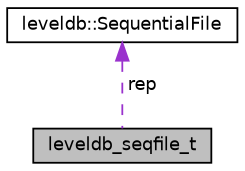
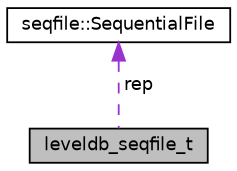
node "leveldb::SequentialFile": label "leveldb::SequentialFile" -> "seqfile::SequentialFile"
